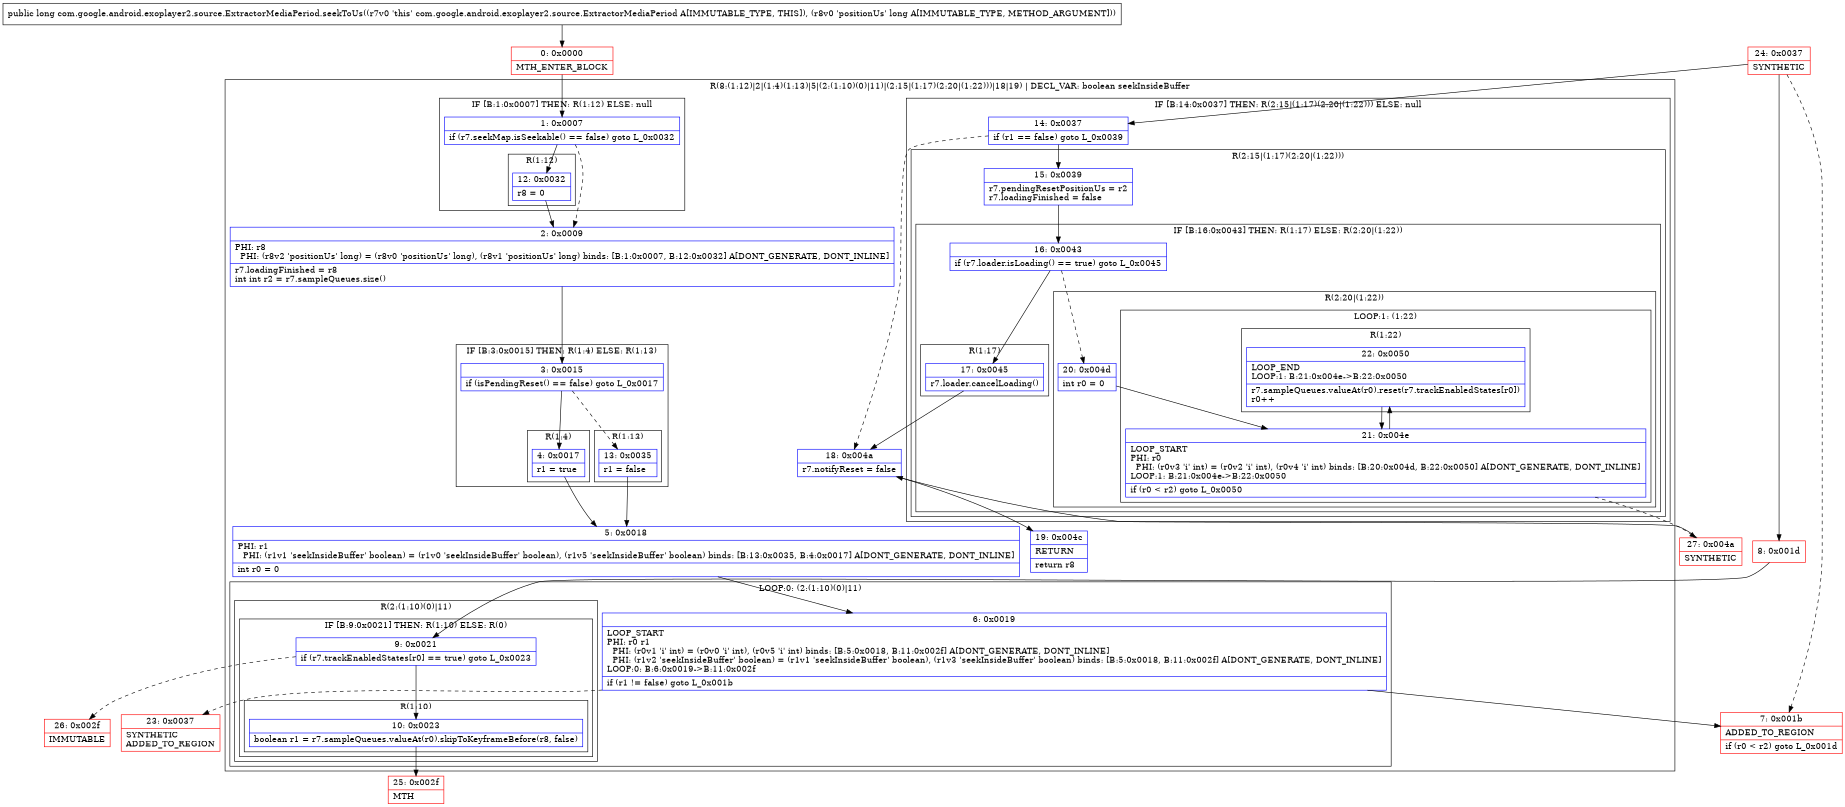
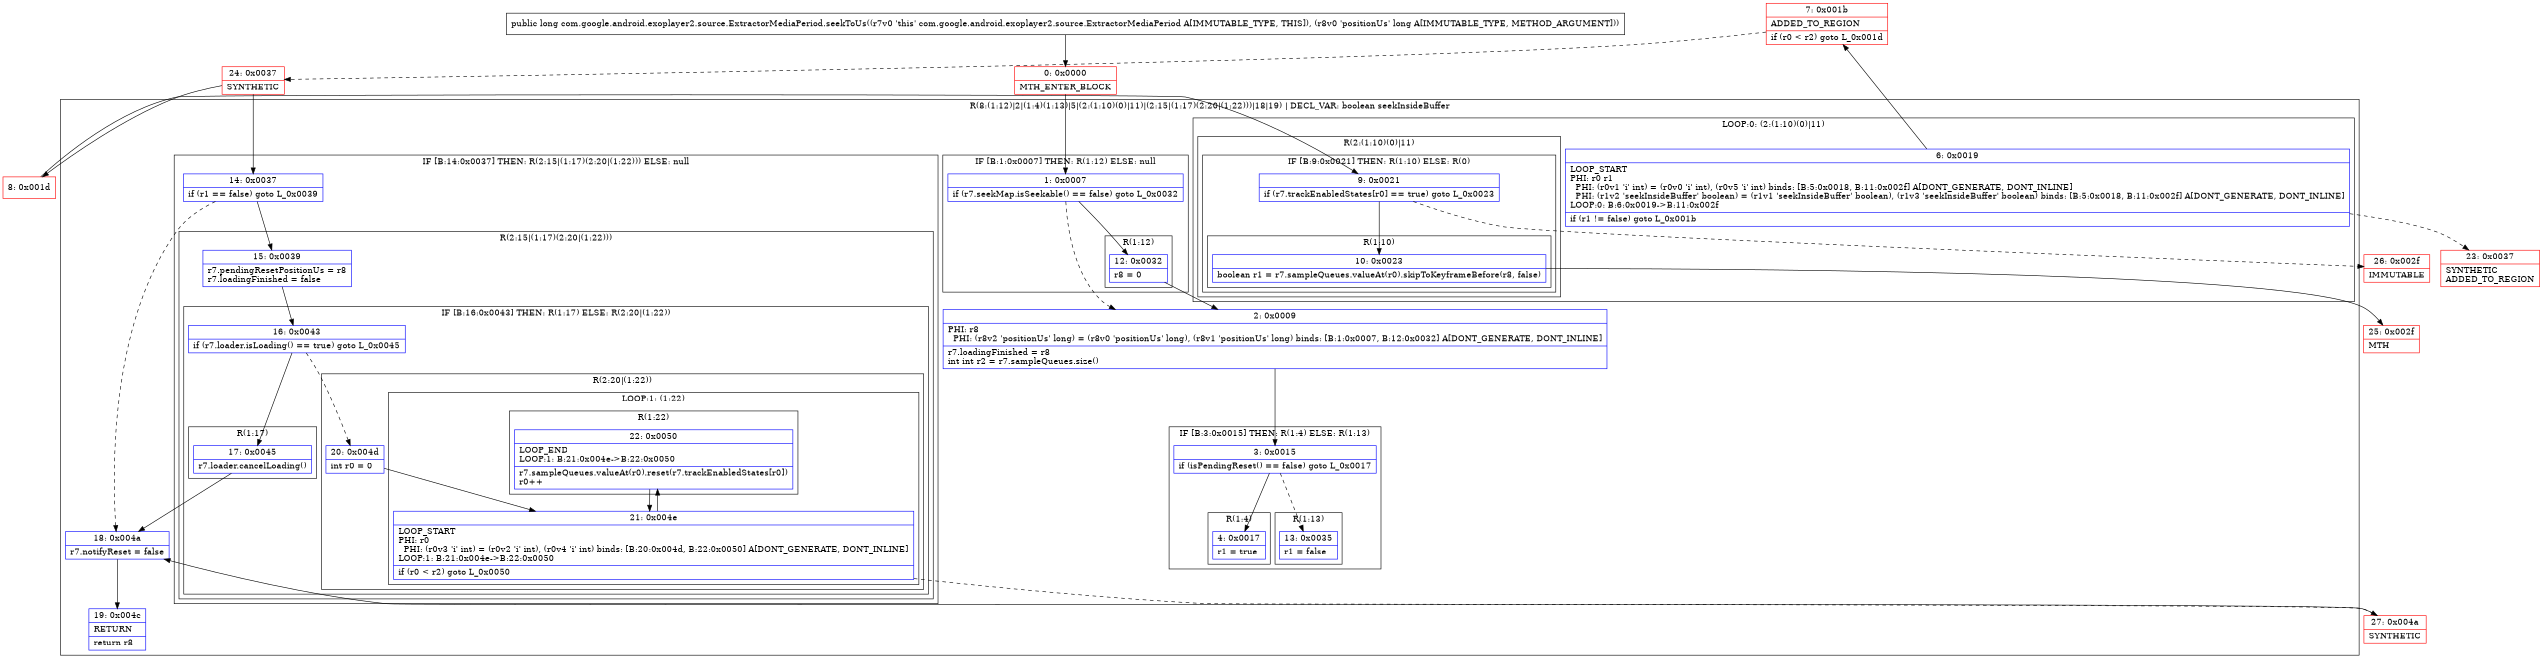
node "15: 0x0039": text "r7.pendingResetPositionUs = r2" -> "r7.pendingResetPositionUs = r8"
edge "24: 0x0037" -> "7: 0x001b": reversed
node "5: 0x0018": removed
